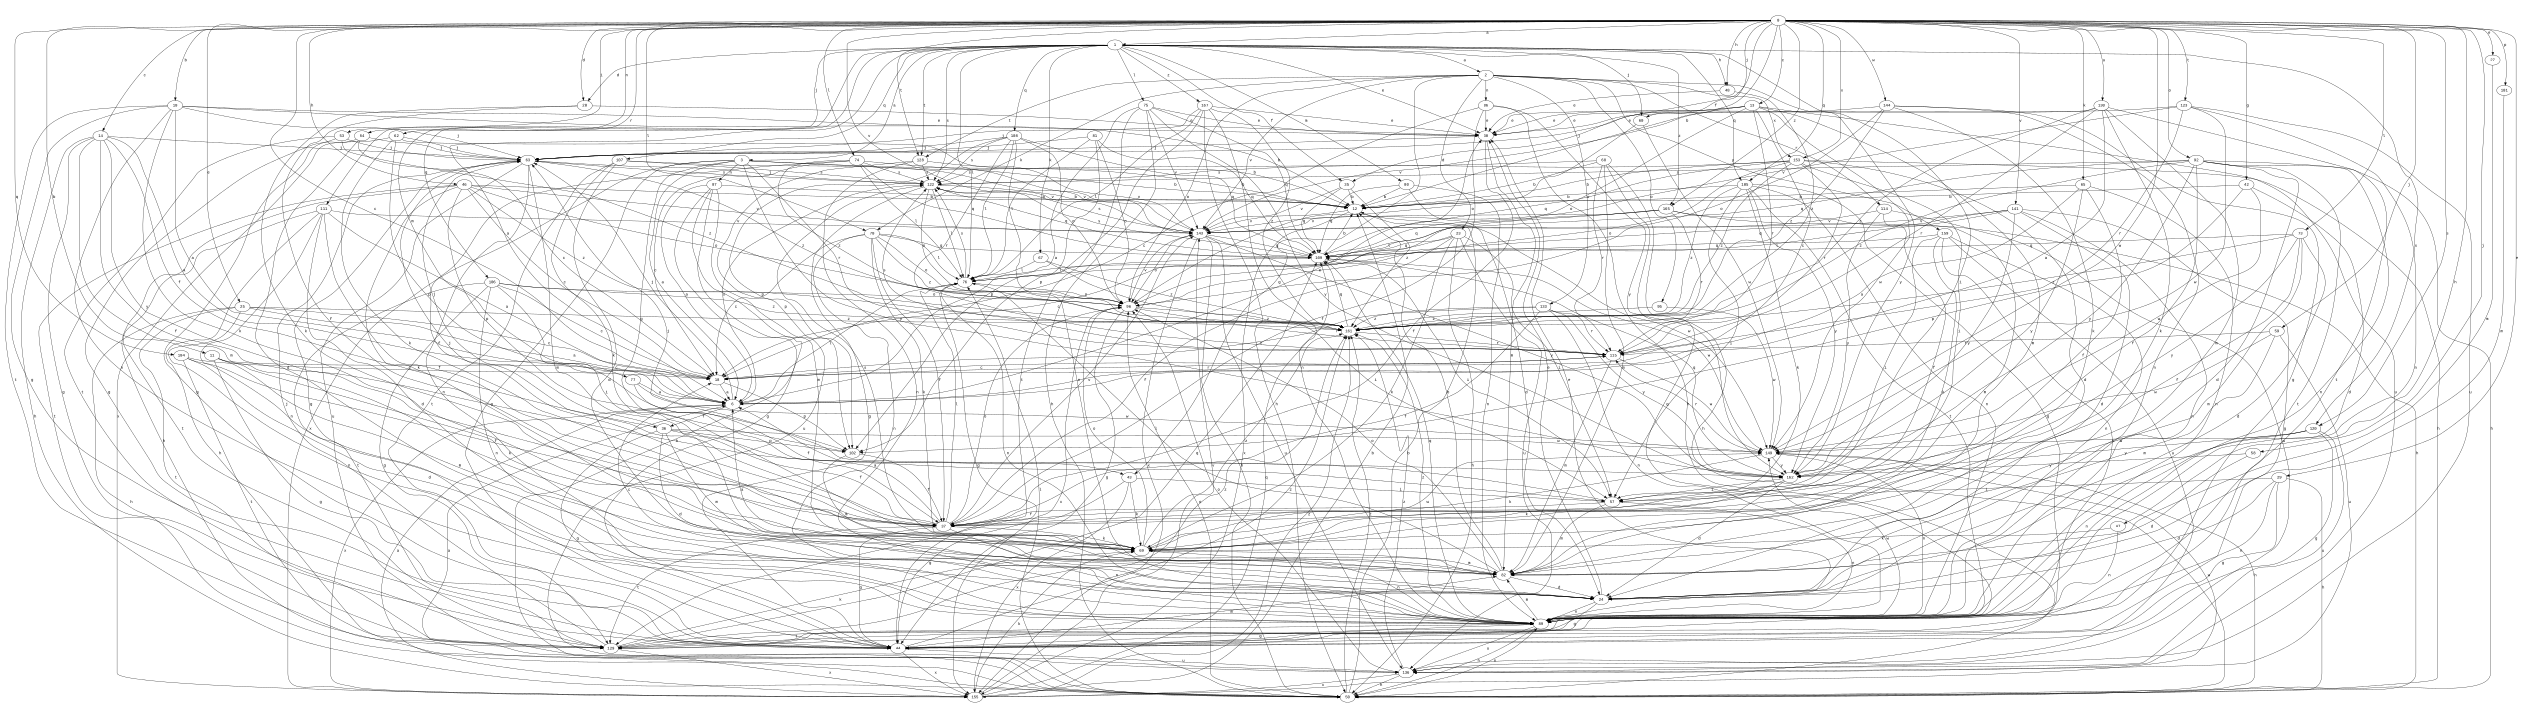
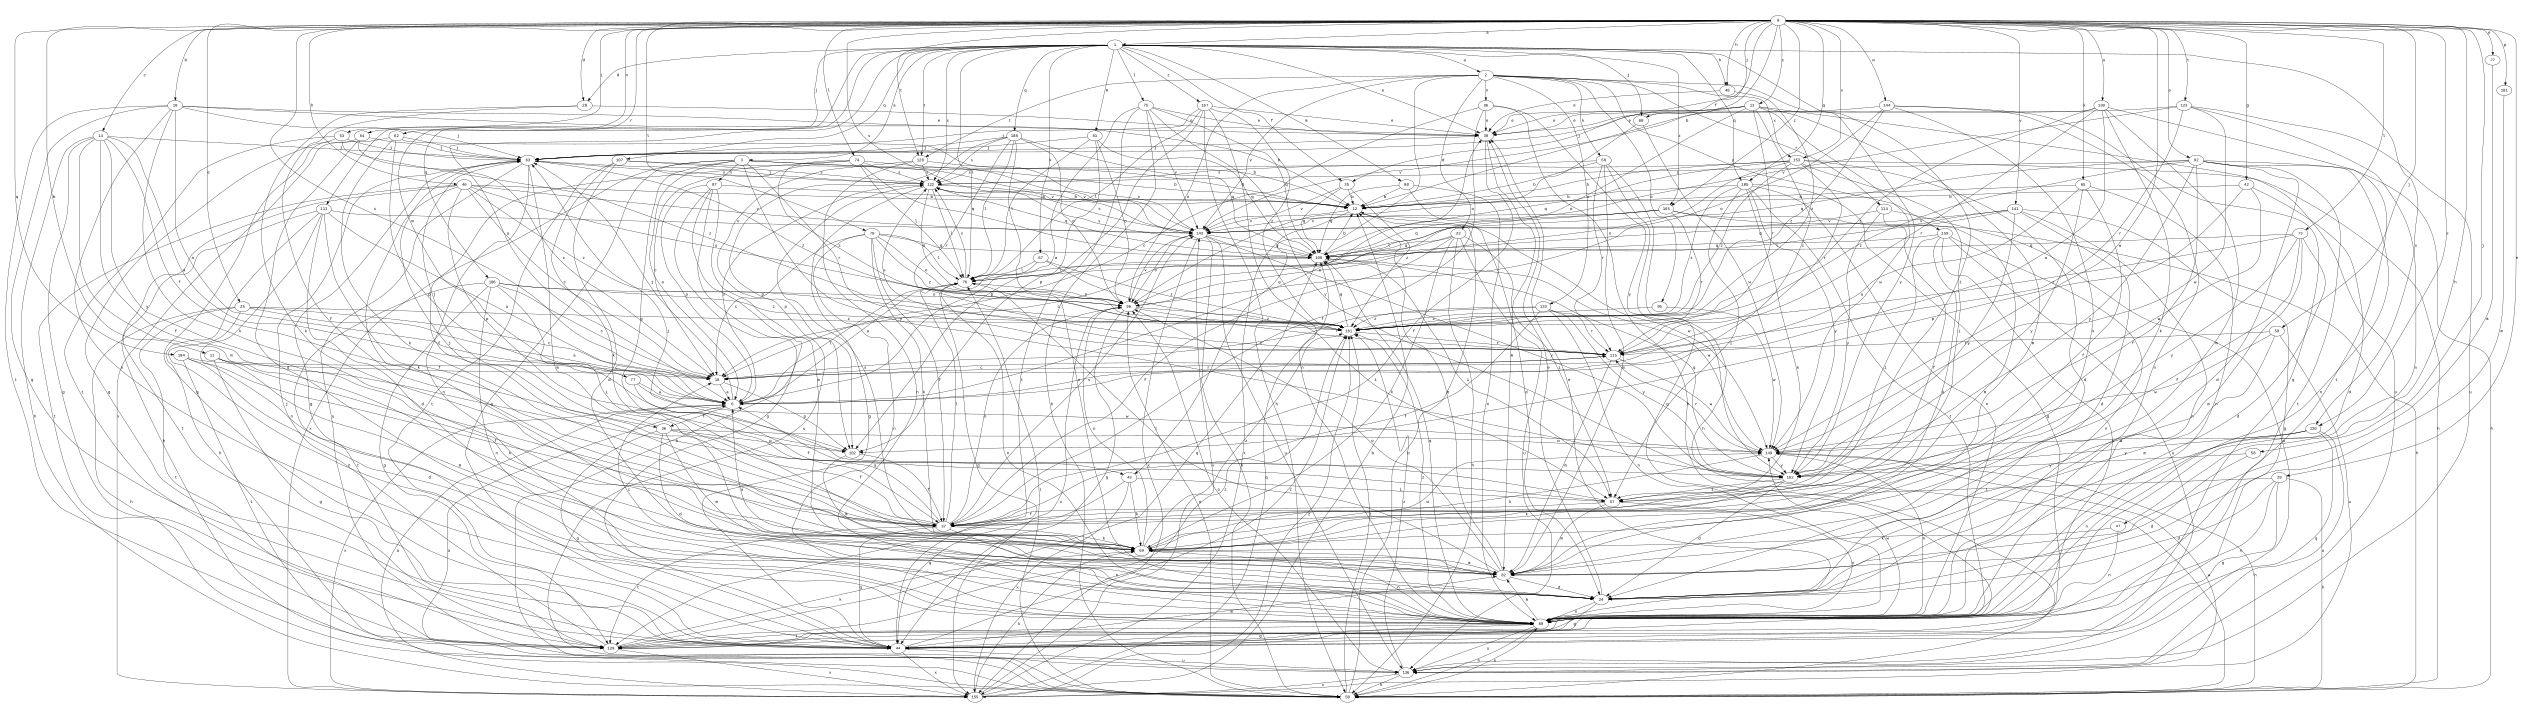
edge "1" -> "81": added, label "m"
edge "2" -> "70": now "2" -> "68"
edge "67" -> "6": added, label "a"
